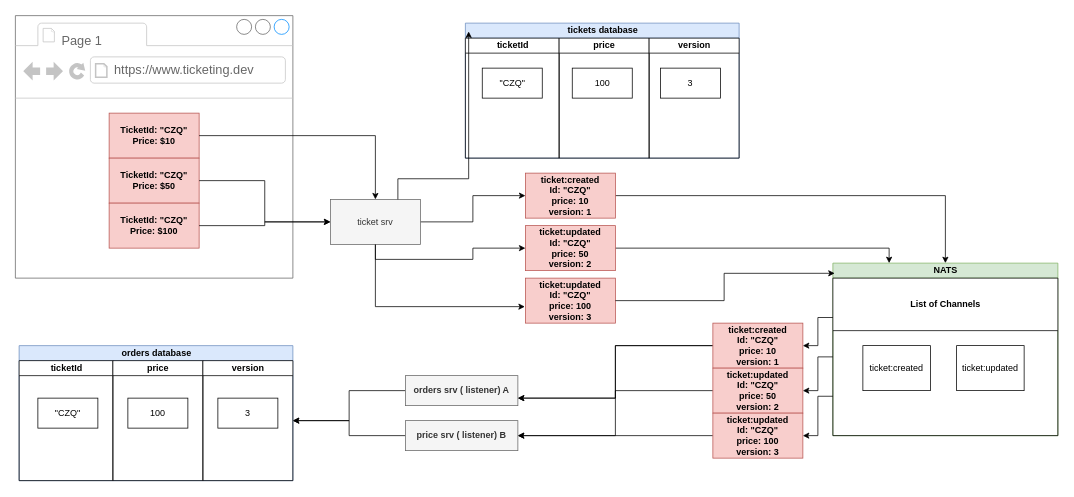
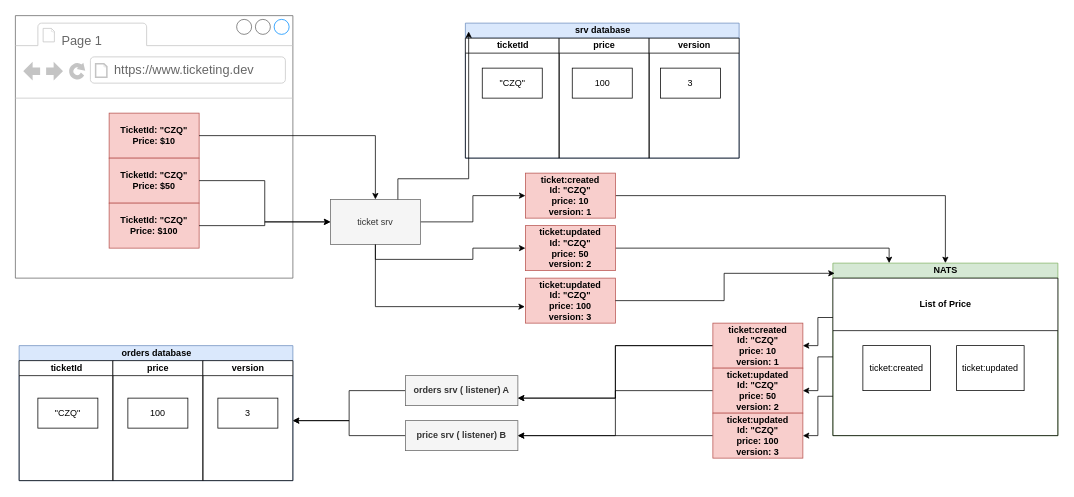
node "tickets database": label "tickets database" -> "srv database"
node "List of Channels": label "List of Channels" -> "List of Price"
